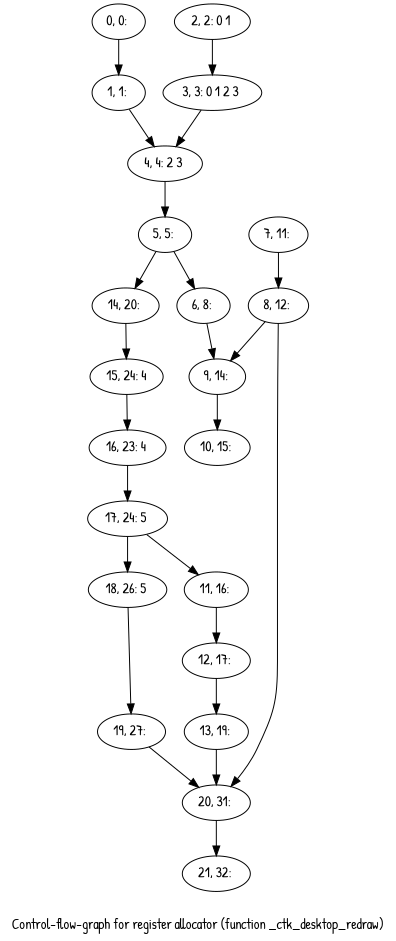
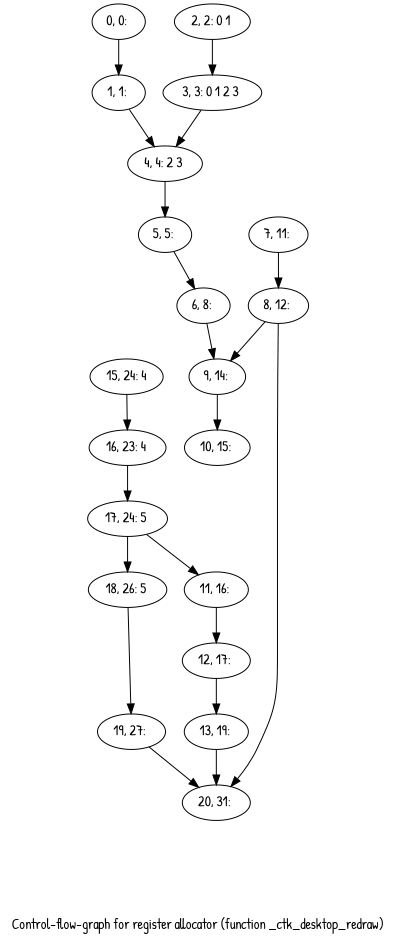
node "14, 20:": removed
node "21, 32:": removed
